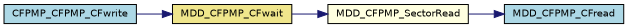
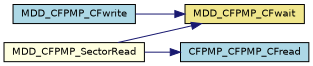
node "CFPMP_CFPMP_CFwrite": label "CFPMP_CFPMP_CFwrite" -> "MDD_CFPMP_CFwrite"
edge "MDD_CFPMP_CFwait" -> "MDD_CFPMP_SectorRead": reversed
node "MDD_CFPMP_CFread": label "MDD_CFPMP_CFread" -> "CFPMP_CFPMP_CFread"
